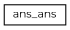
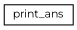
node "ans_ans": label "ans_ans" -> "print_ans"
